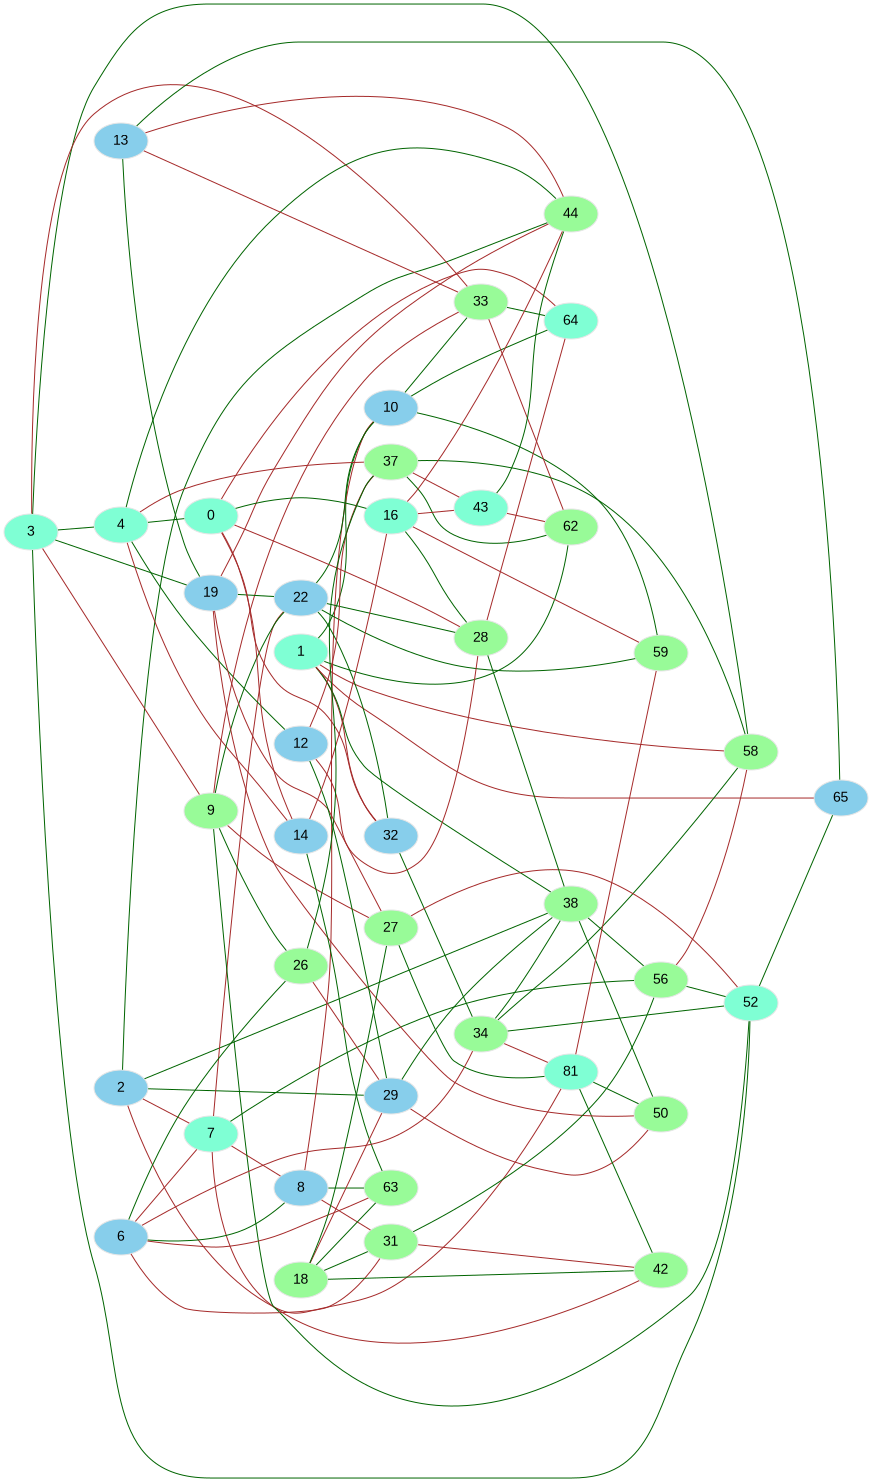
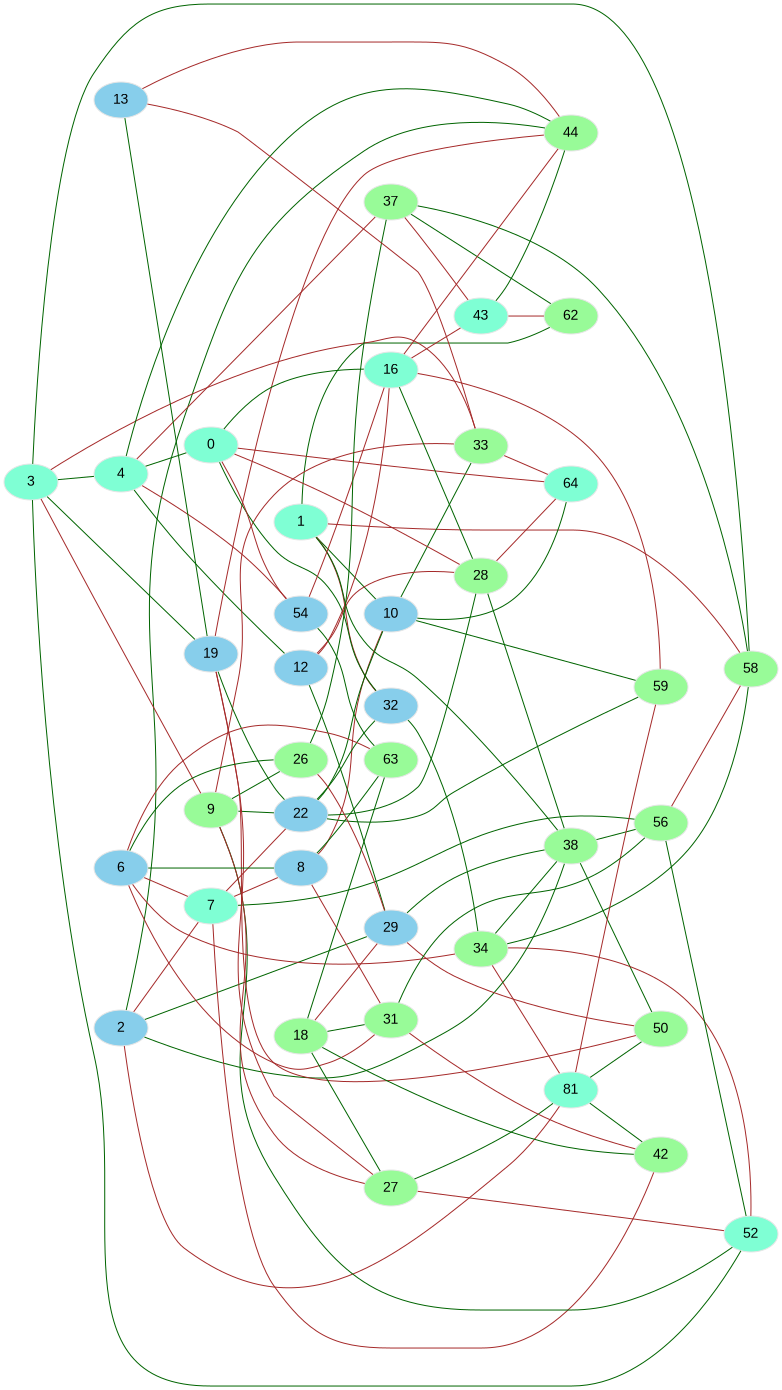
edge "33" -- "64": color darkgreen -> brown
edge "33" -- "62": removed
edge "37" -- "12": now "16" -- "12"
edge "0" -- "32": color brown -> darkgreen
node "65": removed
node "14": label "14" -> "54"
edge "52" -- "34": color darkgreen -> brown
